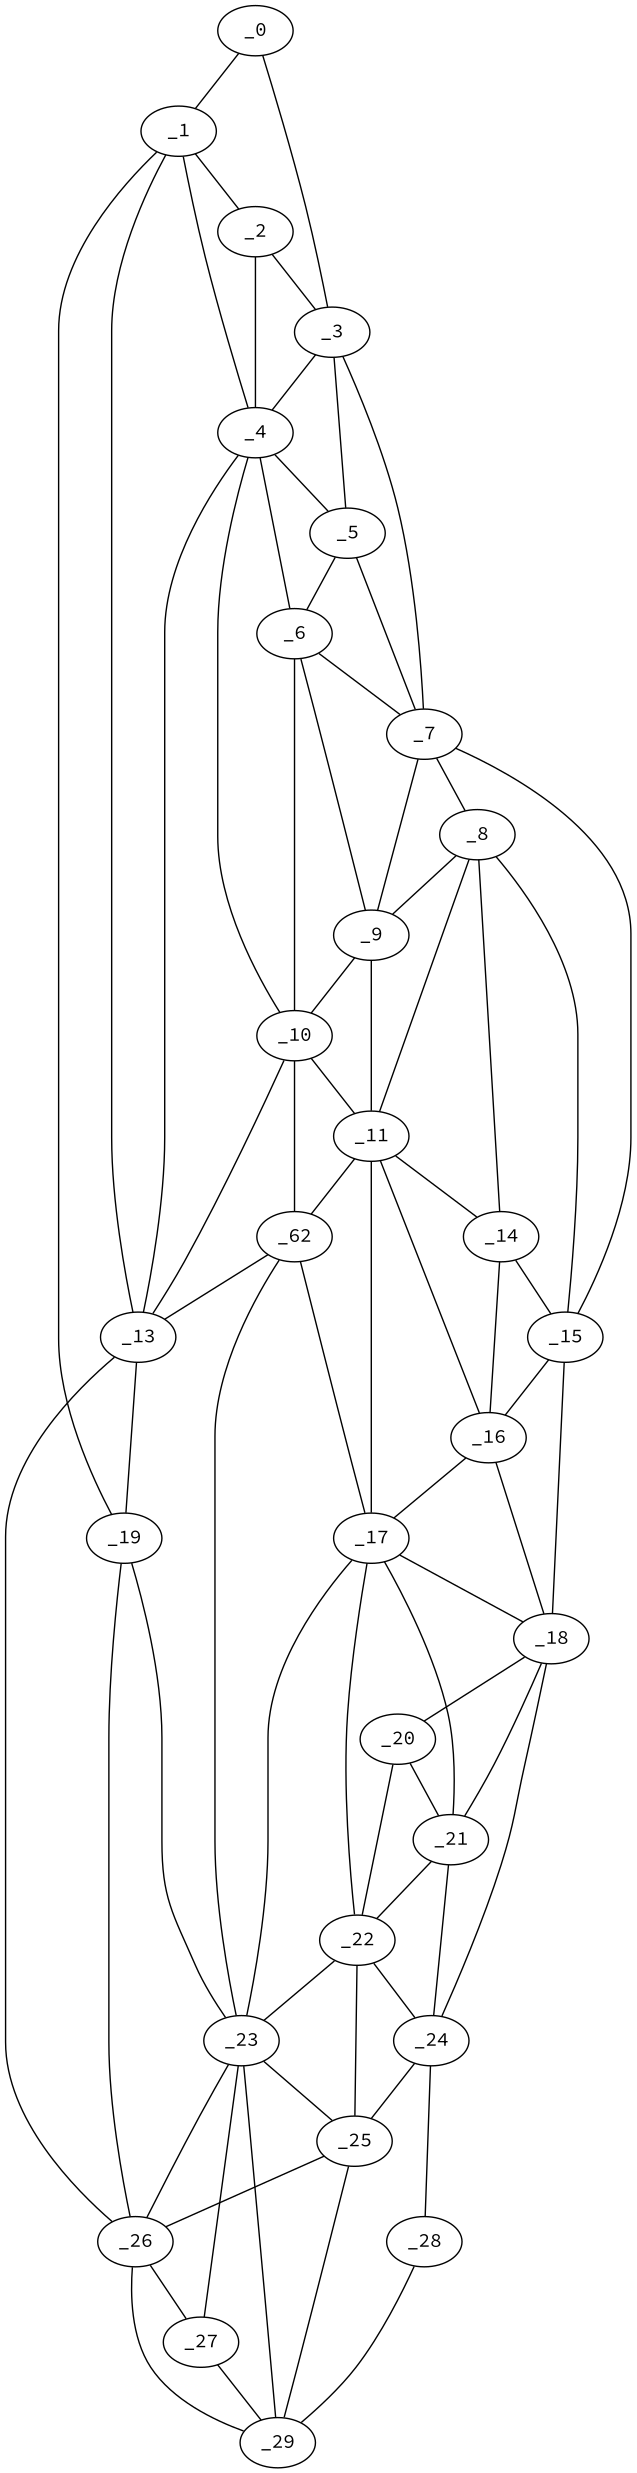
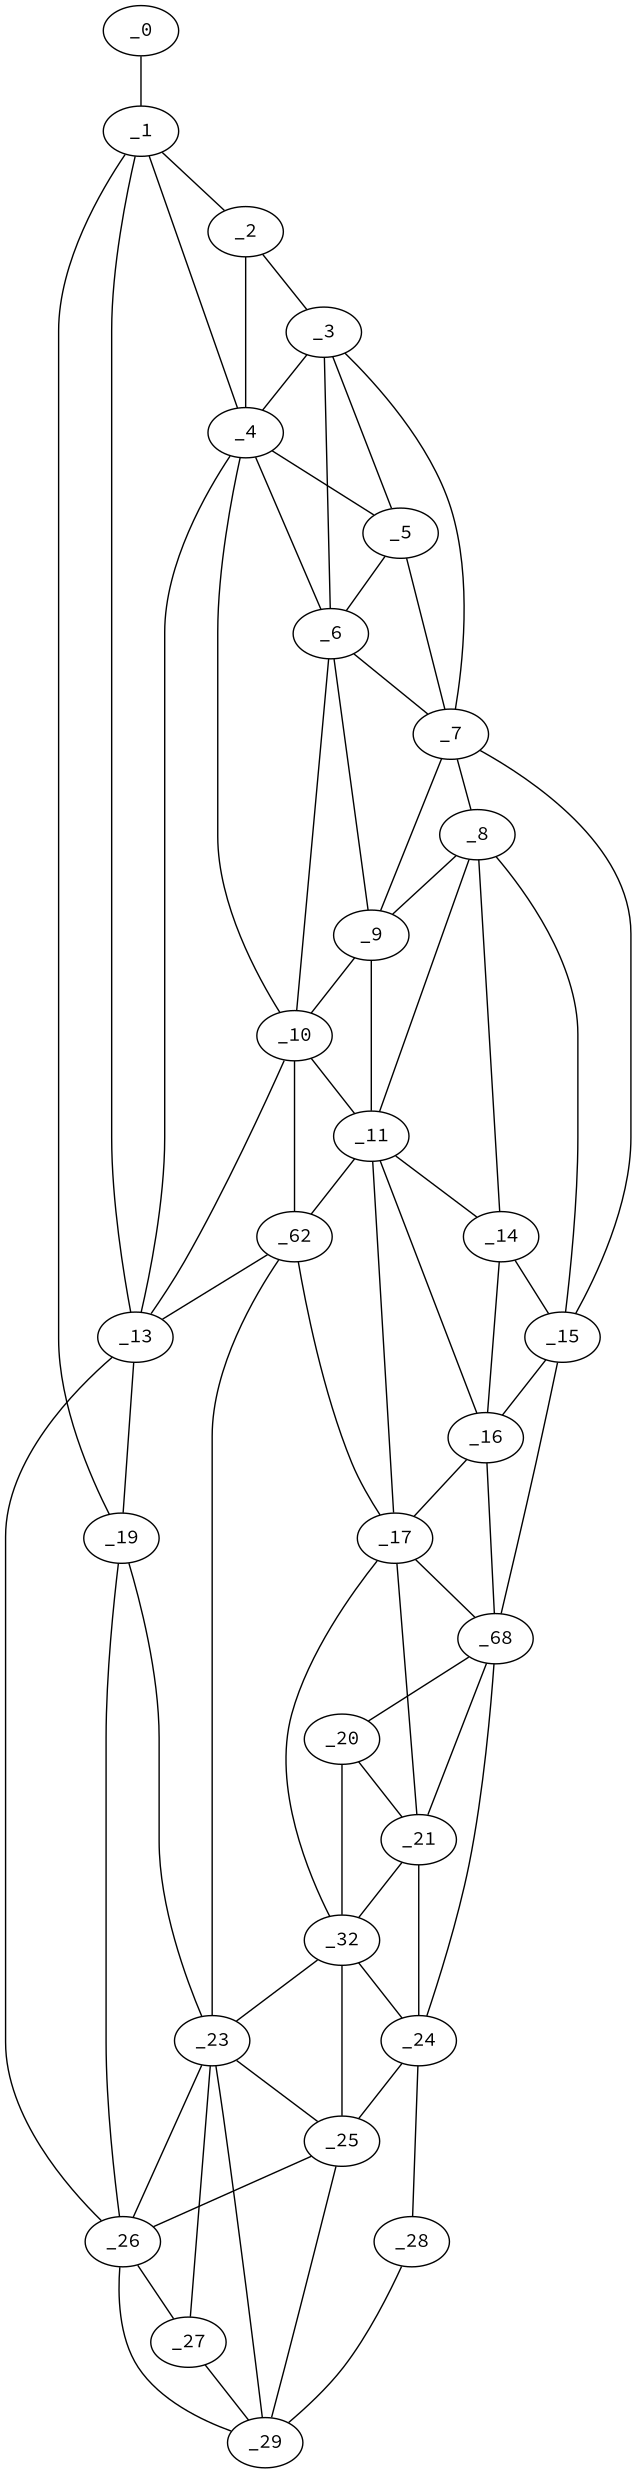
edge "_0" -- "_3": now "_6" -- "_3"
node "_18": label "_18" -> "_68"
edge "_17" -- "_23": removed
node "_22": label "_22" -> "_32"
